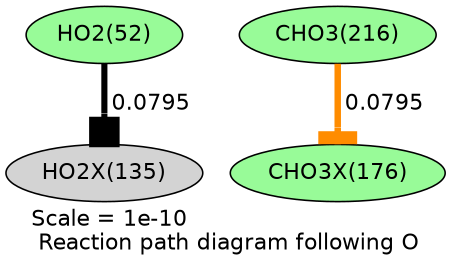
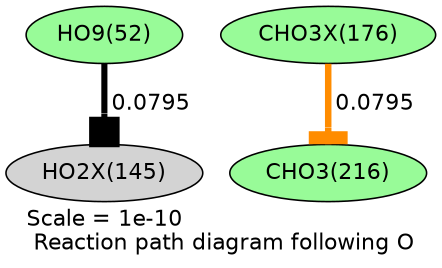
node "HO2(52)": label "HO2(52)" -> "HO9(52)"
edge "CHO3(216)" -> "CHO3X(176)": reversed
node "HO2X(135)": label "HO2X(135)" -> "HO2X(145)"
